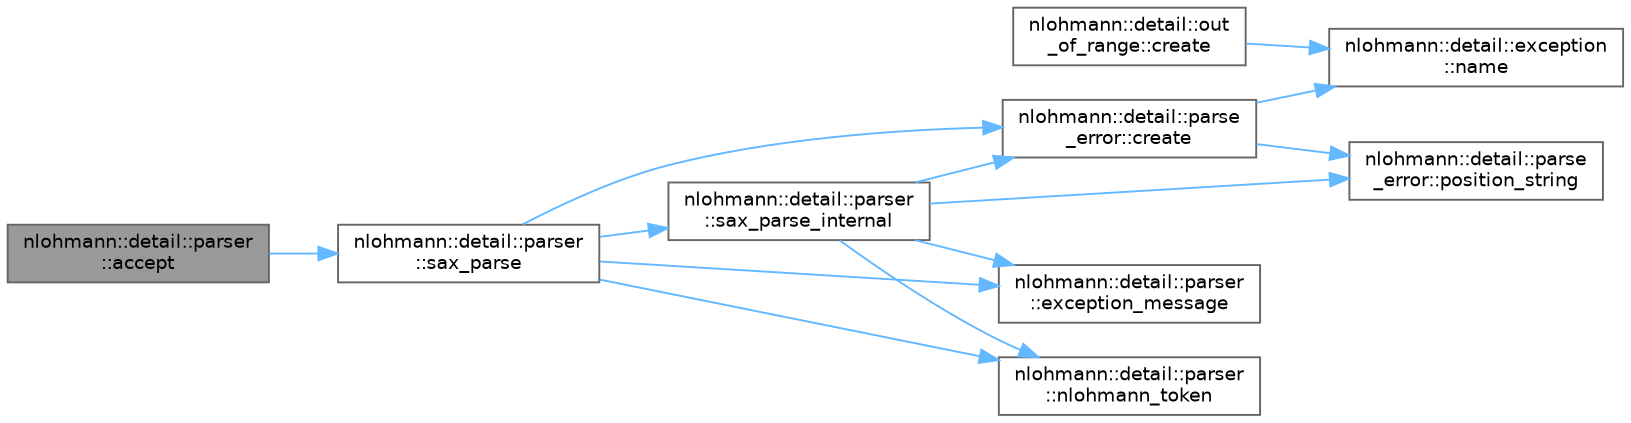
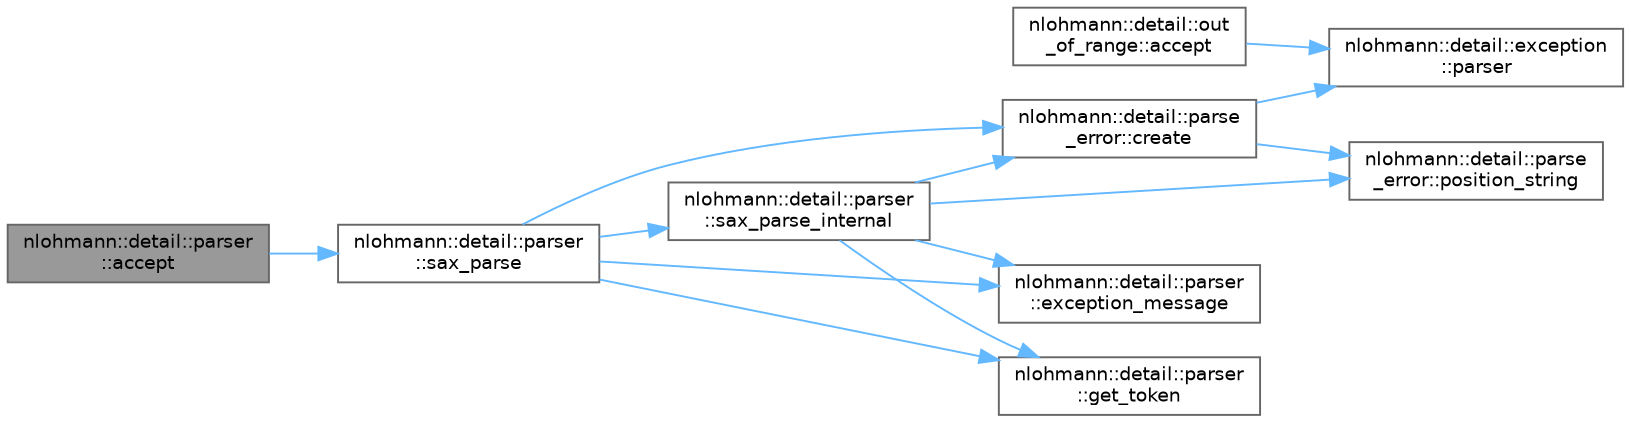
node "nlohmann::detail::out _of_range::create": label "nlohmann::detail::out _of_range::create" -> "nlohmann::detail::out _of_range::accept"
node "nlohmann::detail::exception ::name": label "nlohmann::detail::exception ::name" -> "nlohmann::detail::exception ::parser"
node "nlohmann::detail::parser ::nlohmann_token": label "nlohmann::detail::parser ::nlohmann_token" -> "nlohmann::detail::parser ::get_token"
